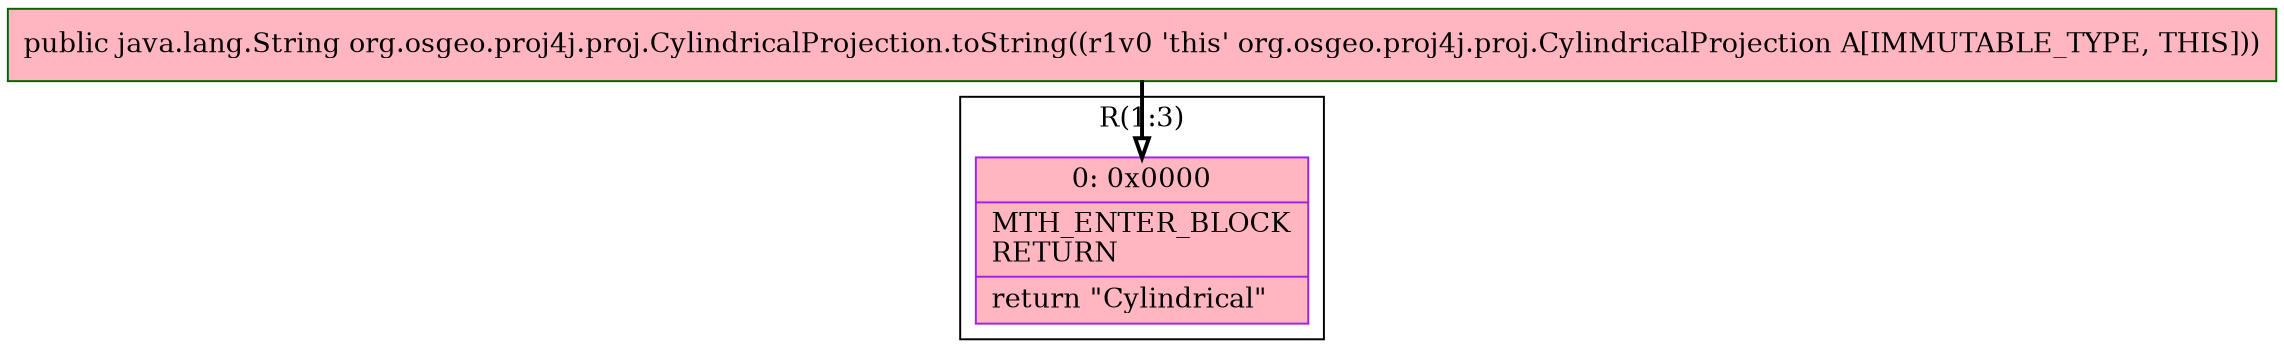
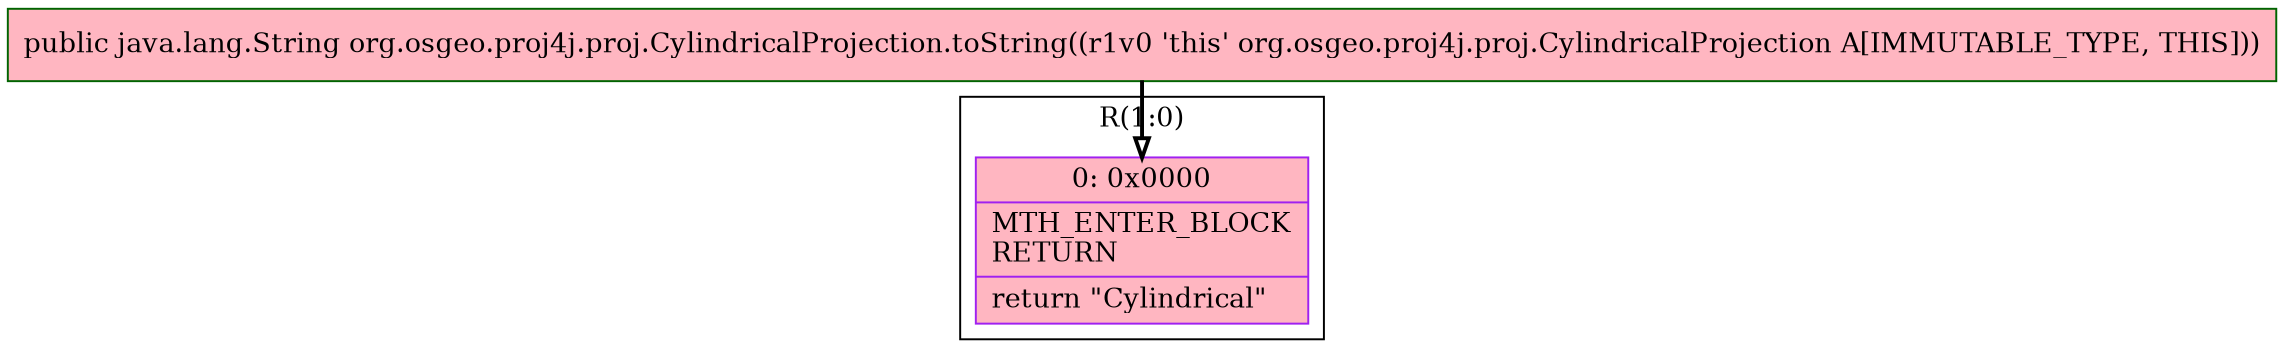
cluster "R(1:3)": label "R(1:3)" -> "R(1:0)"
